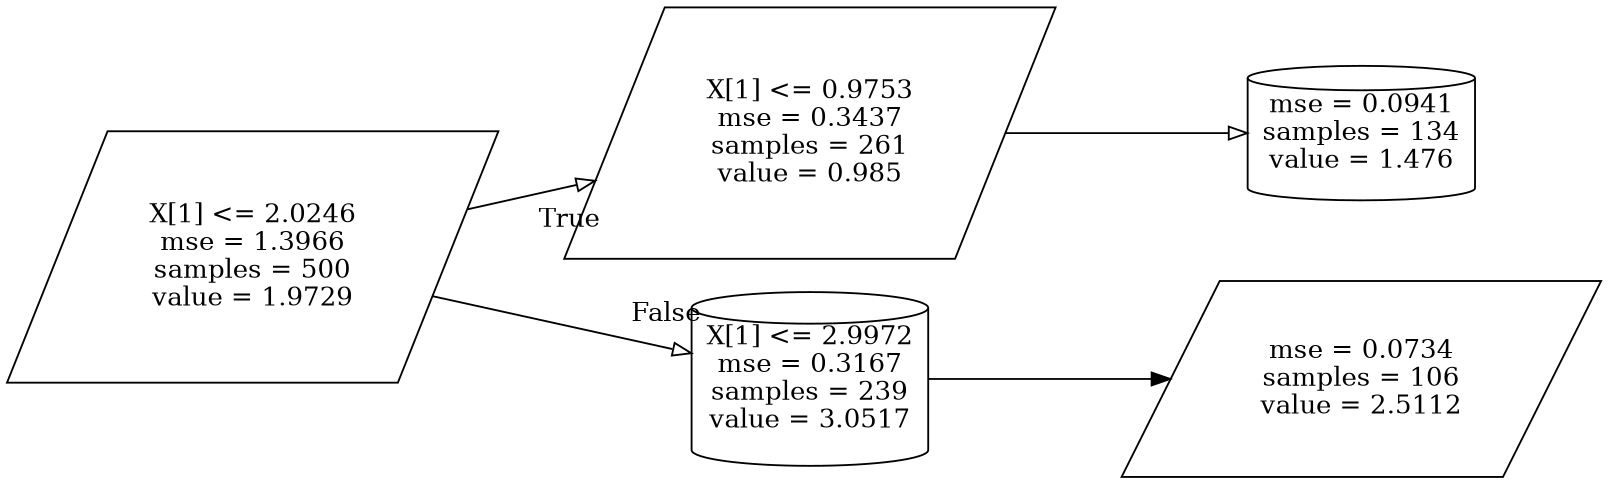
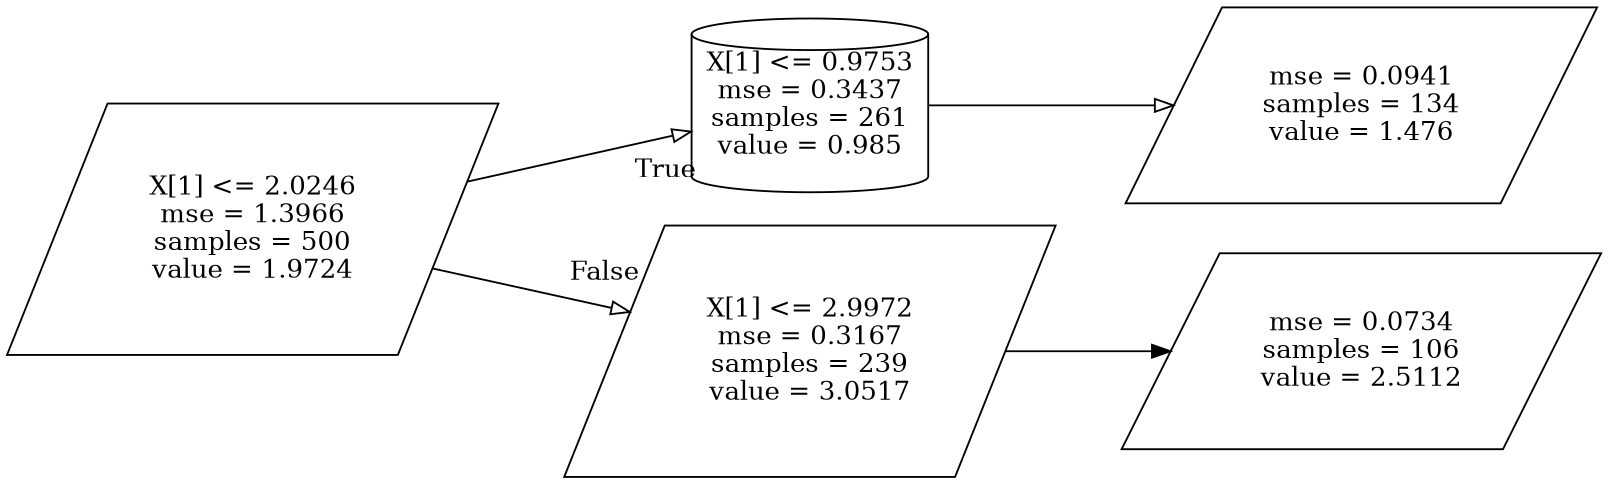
node "X[1] <= 0.9753 mse = 0.3437 samples = 261 value = 0.985": shape parallelogram -> cylinder
node "mse = 0.0941 samples = 134 value = 1.476": shape cylinder -> parallelogram
node "X[1] <= 2.0246 mse = 1.3966 samples = 500 value = 1.9729": label "X[1] <= 2.0246 mse = 1.3966 samples = 500 value = 1.9729" -> "X[1] <= 2.0246 mse = 1.3966 samples = 500 value = 1.9724"
node "X[1] <= 2.9972 mse = 0.3167 samples = 239 value = 3.0517": shape cylinder -> parallelogram
